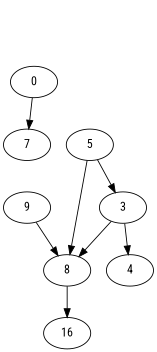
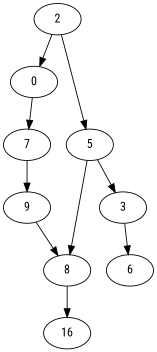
node "2": added
edge "7" -> "9": added
edge "3" -> "8": removed
node "4": label "4" -> "6"
